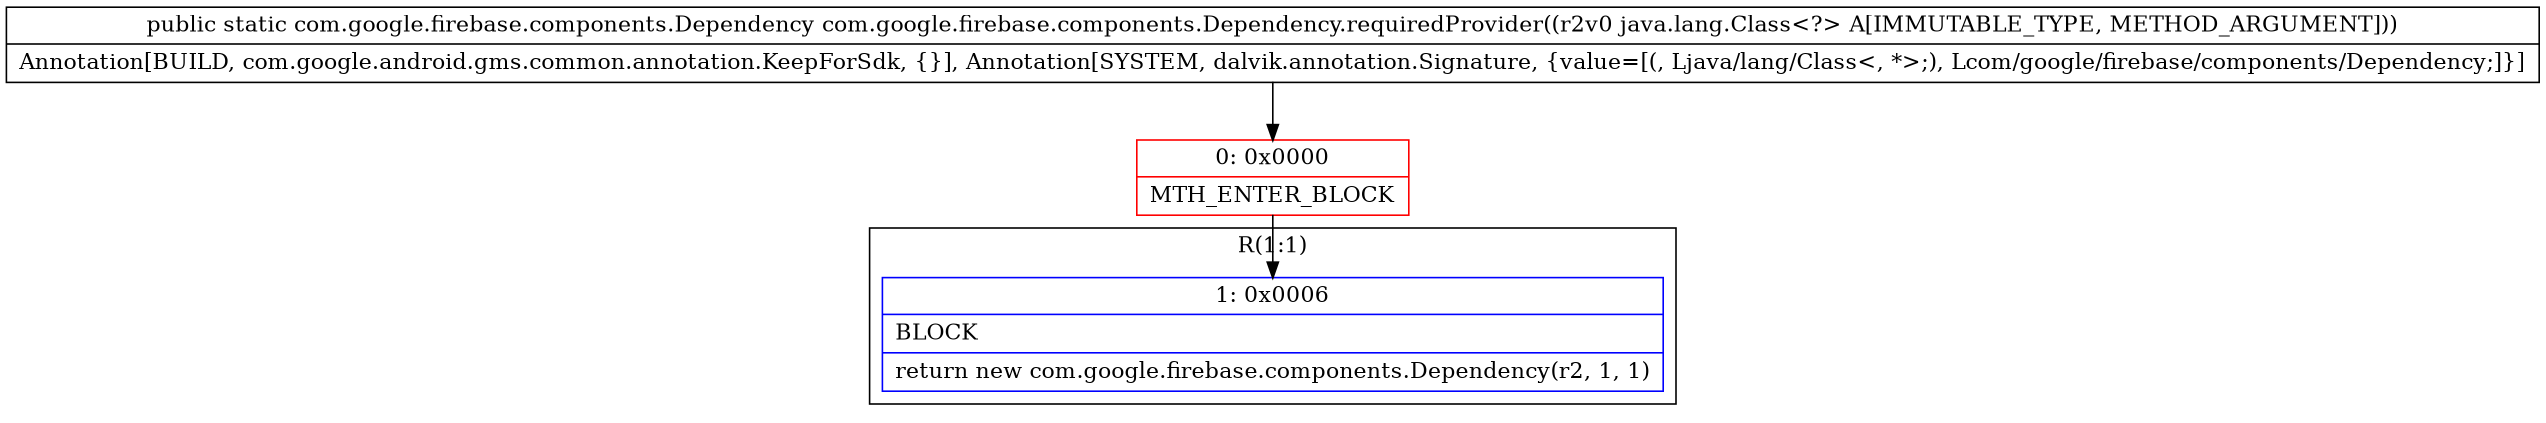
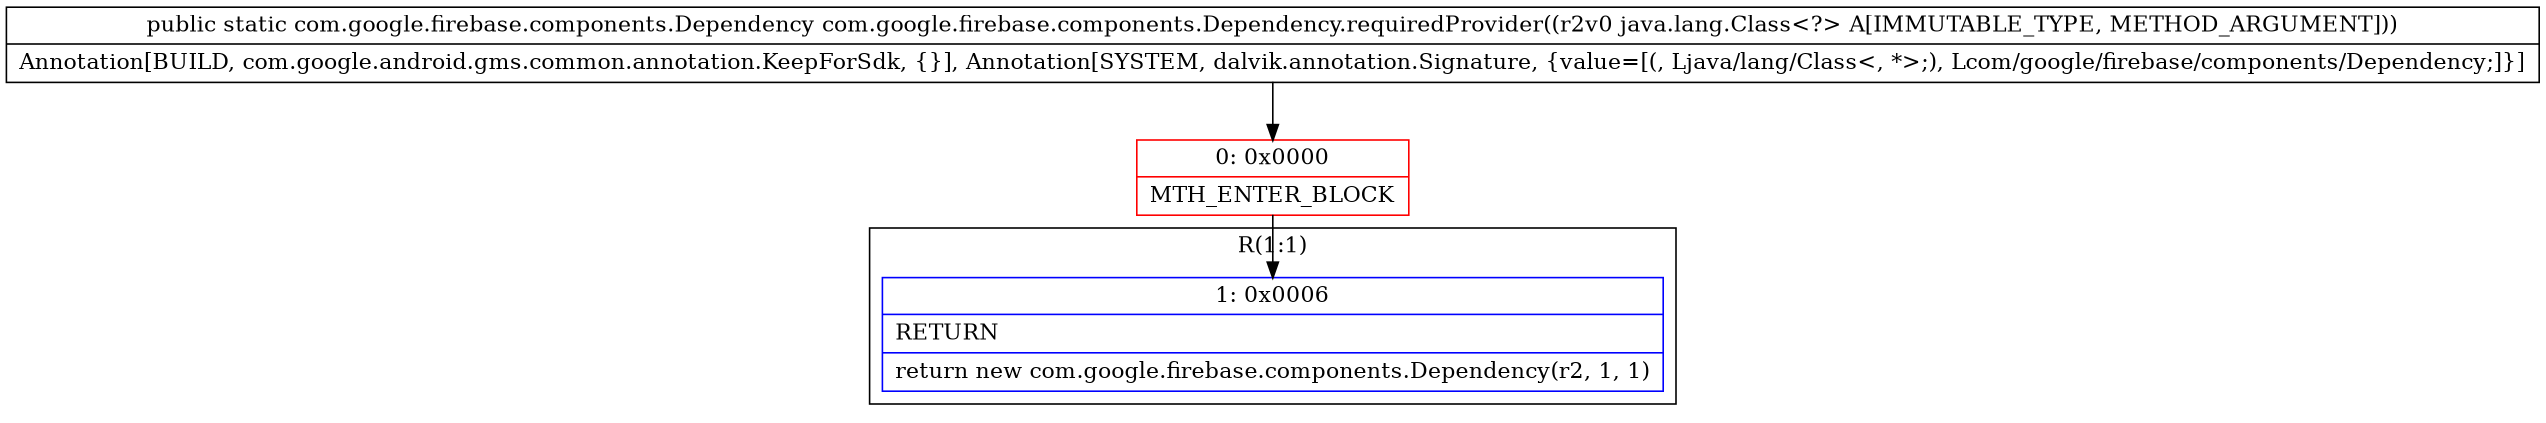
node "1: 0x0006": text "BLOCK" -> "RETURN"
